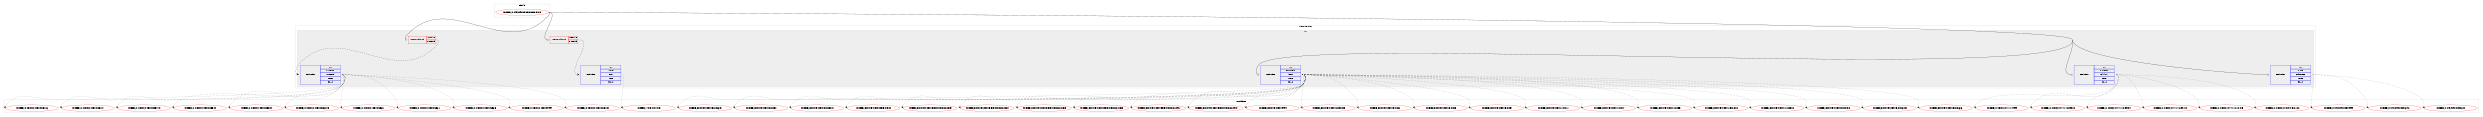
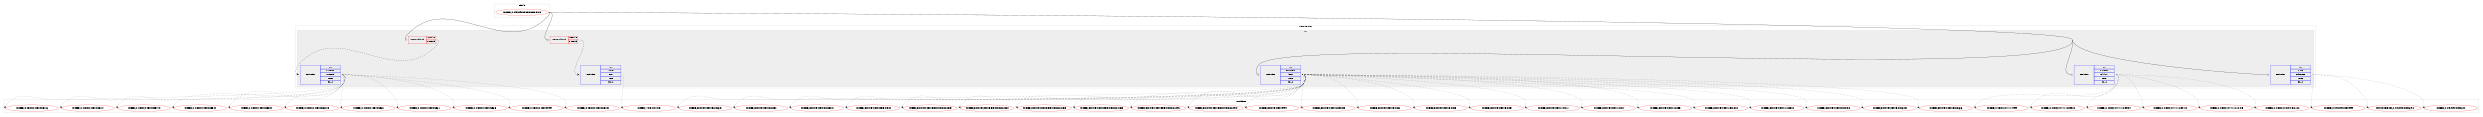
node "portage://sys-fs/btrfs-progs-6.9.2": label "portage://sys-fs/btrfs-progs-6.9.2" -> "btrfsmaintenance://sys-fs/btrfs-progs-6.9.2"
